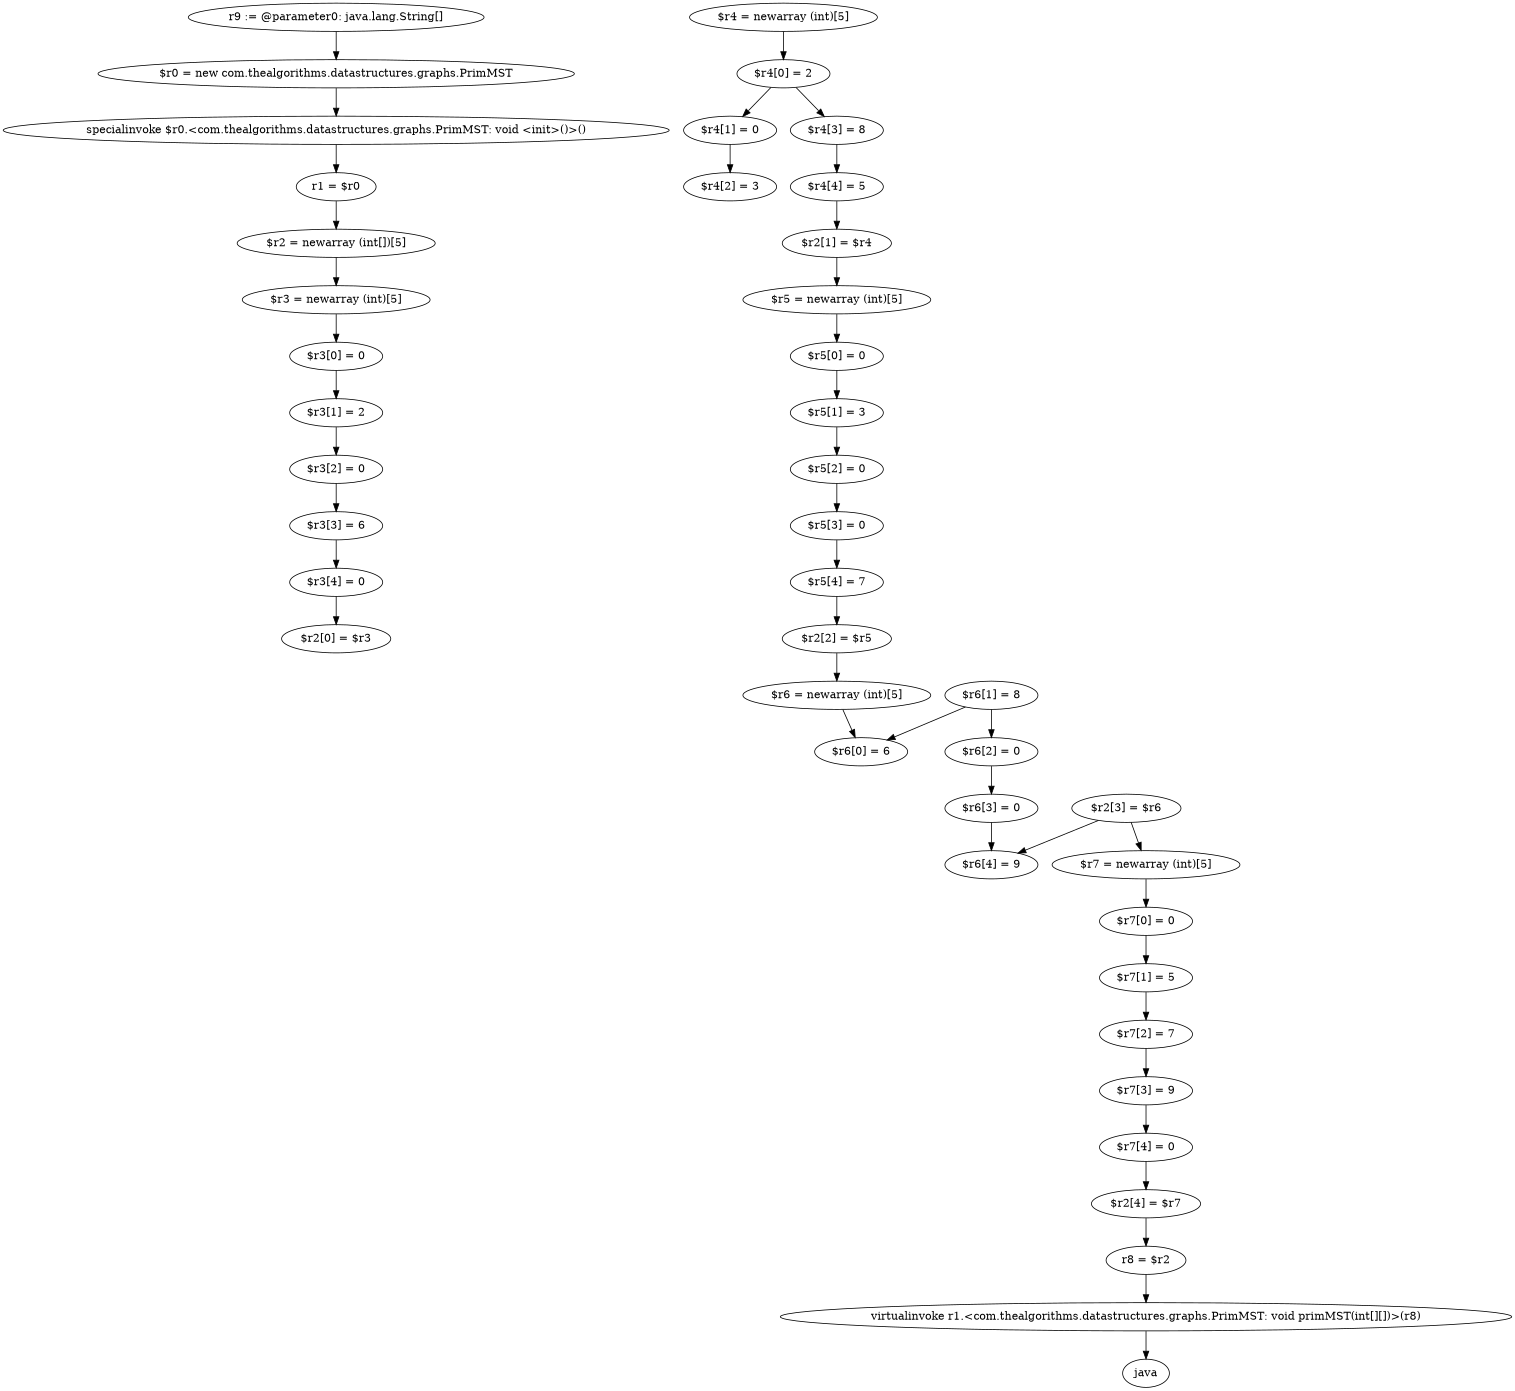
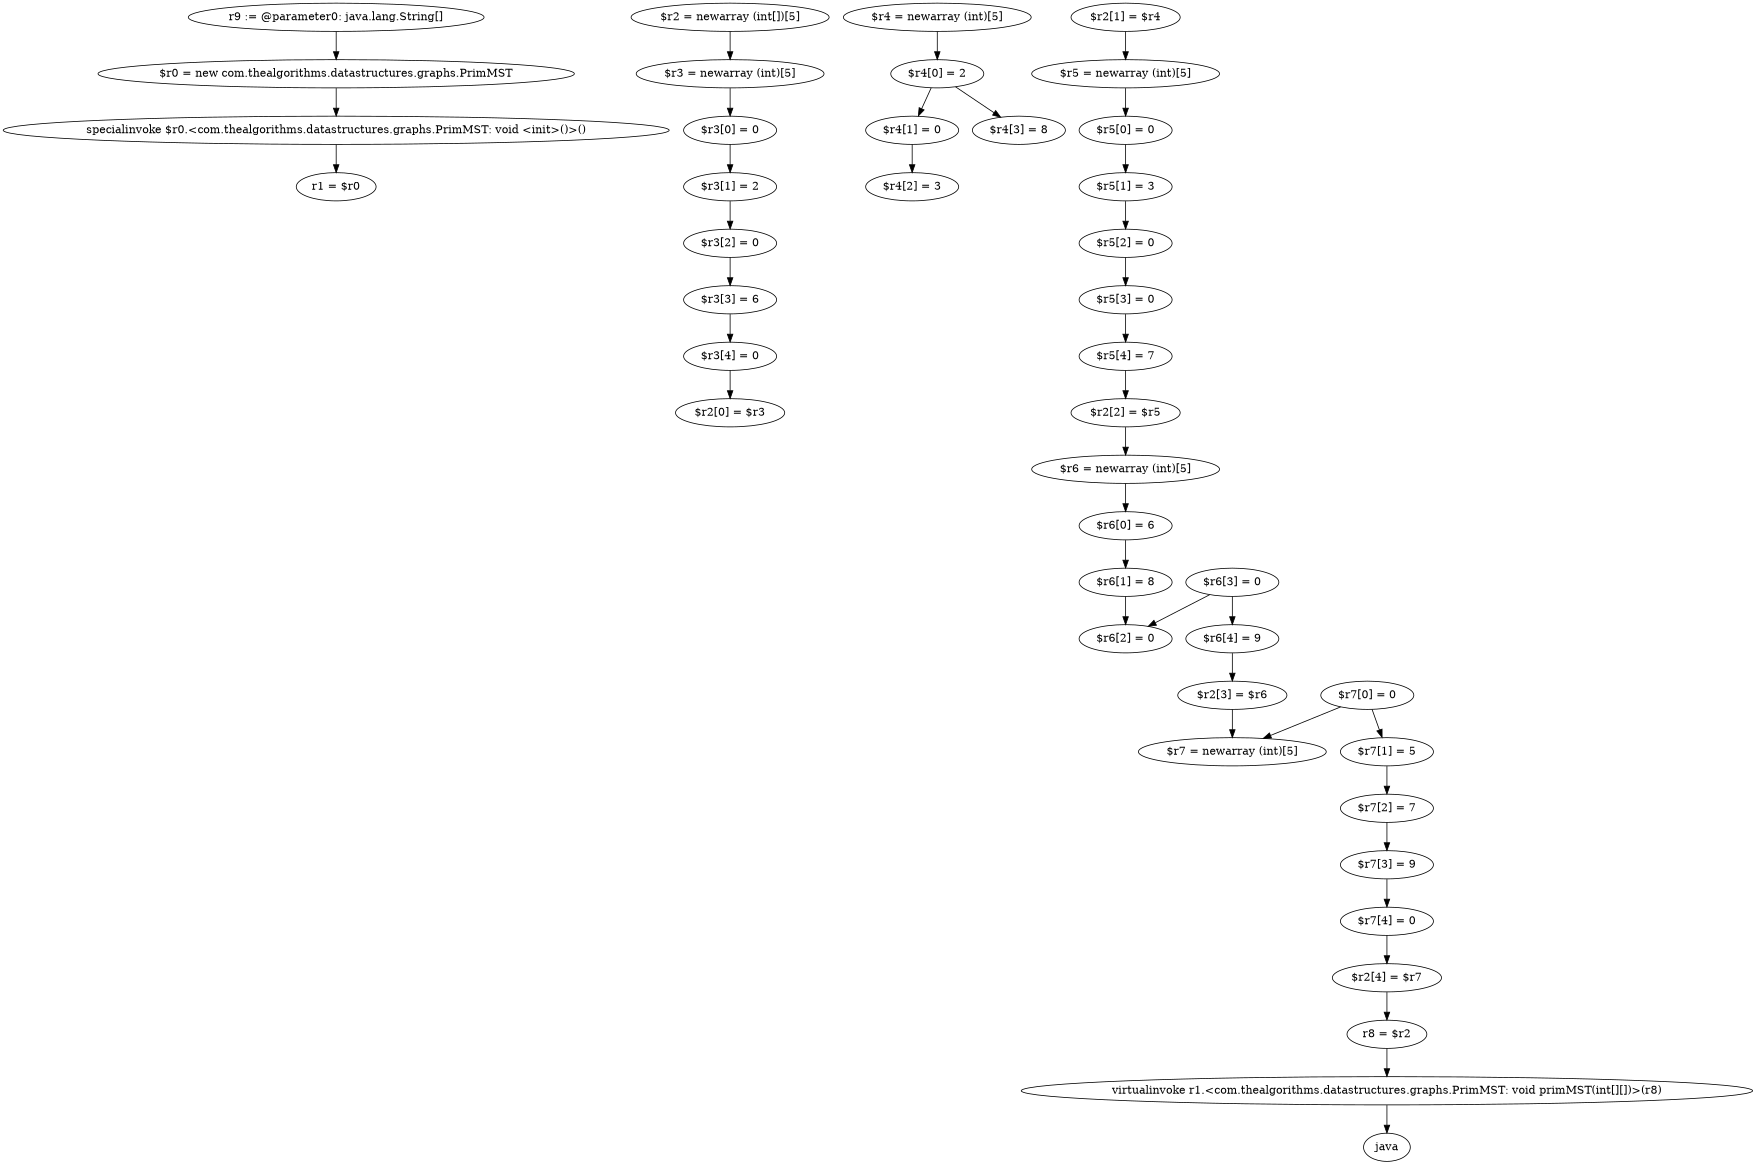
node "$r4[4] = 5": removed
edge "r1 = $r0" -> "$r2 = newarray (int[])[5]": removed
edge "$r6[1] = 8" -> "$r6[0] = 6": reversed
edge "$r6[2] = 0" -> "$r6[3] = 0": reversed
edge "$r2[3] = $r6" -> "$r6[4] = 9": reversed
edge "$r7 = newarray (int)[5]" -> "$r7[0] = 0": reversed
